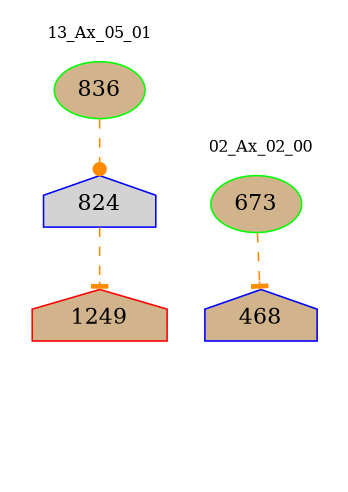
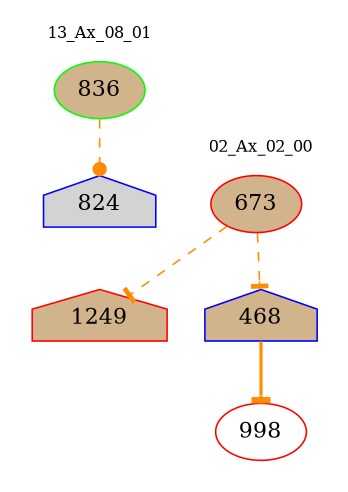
cluster "13_Ax_05_01": label "13_Ax_05_01" -> "13_Ax_08_01"
node "673": color green -> red
edge "824" -> "1249": now "673" -> "1249"
node "998": added
